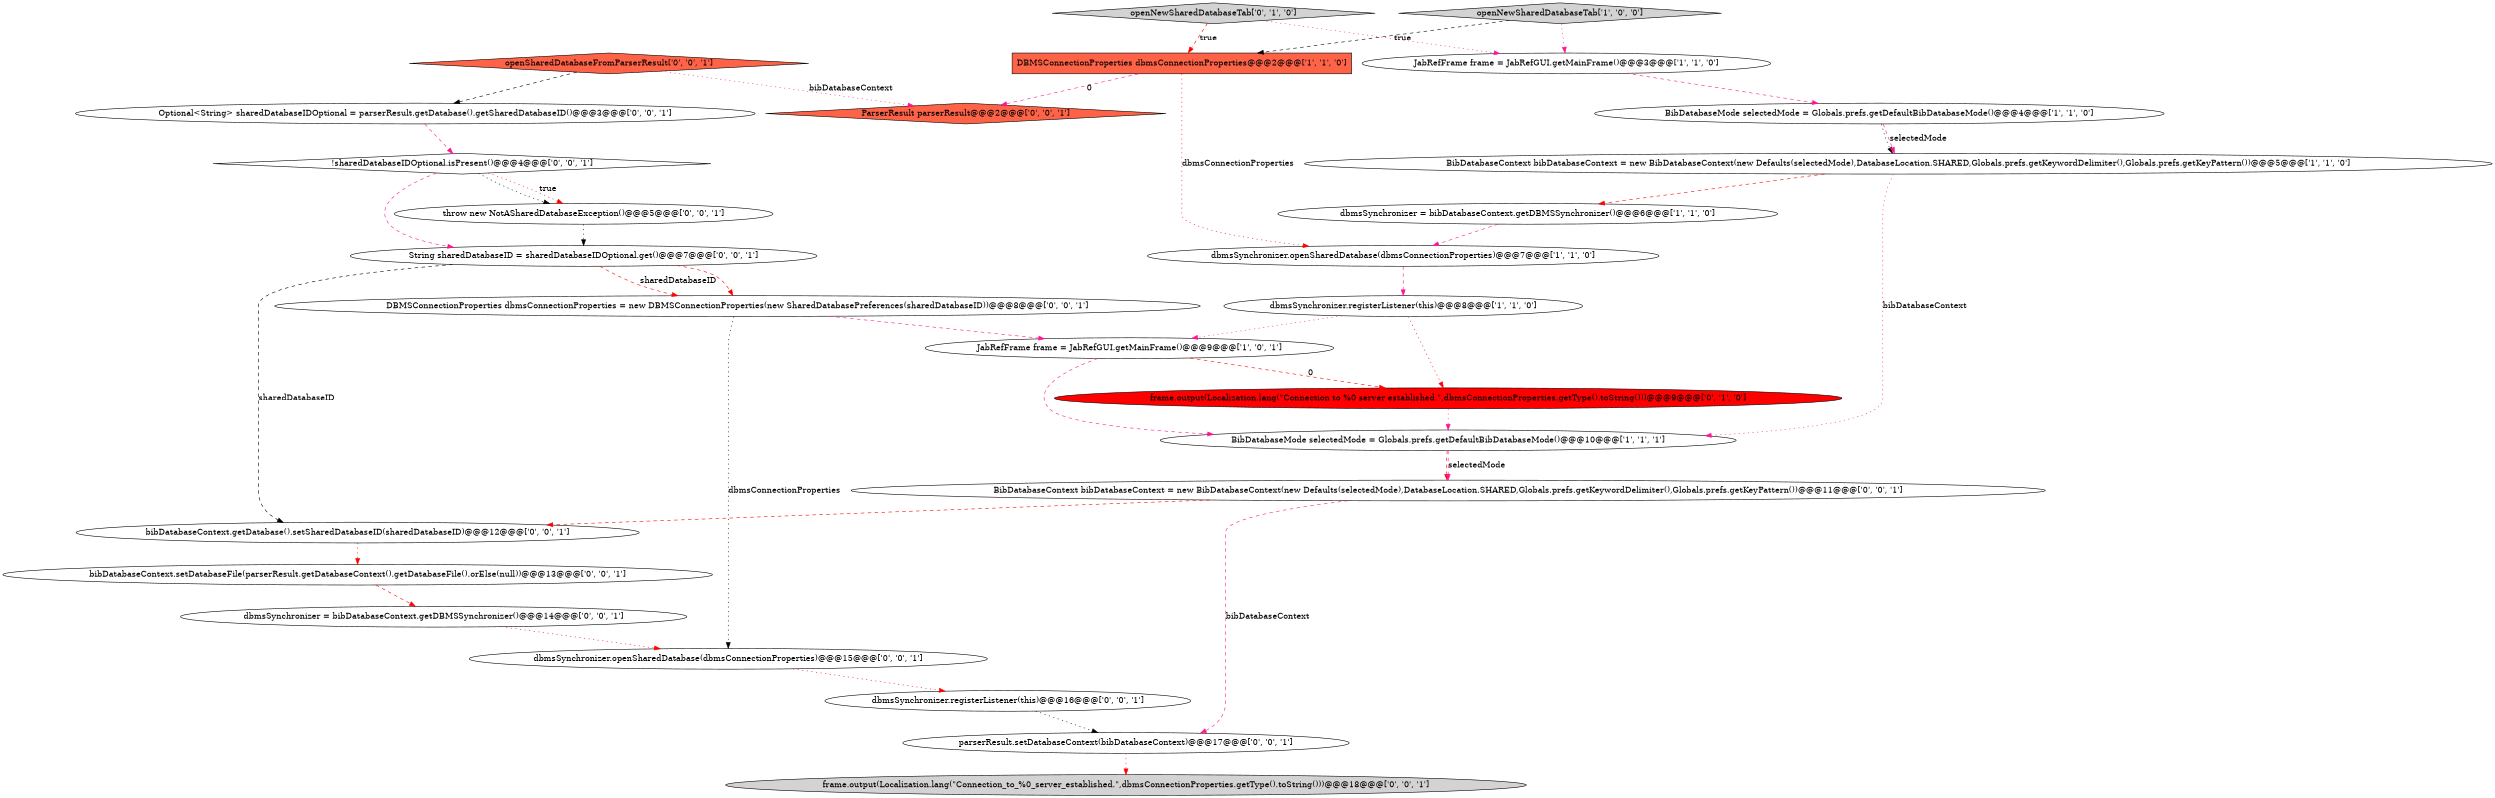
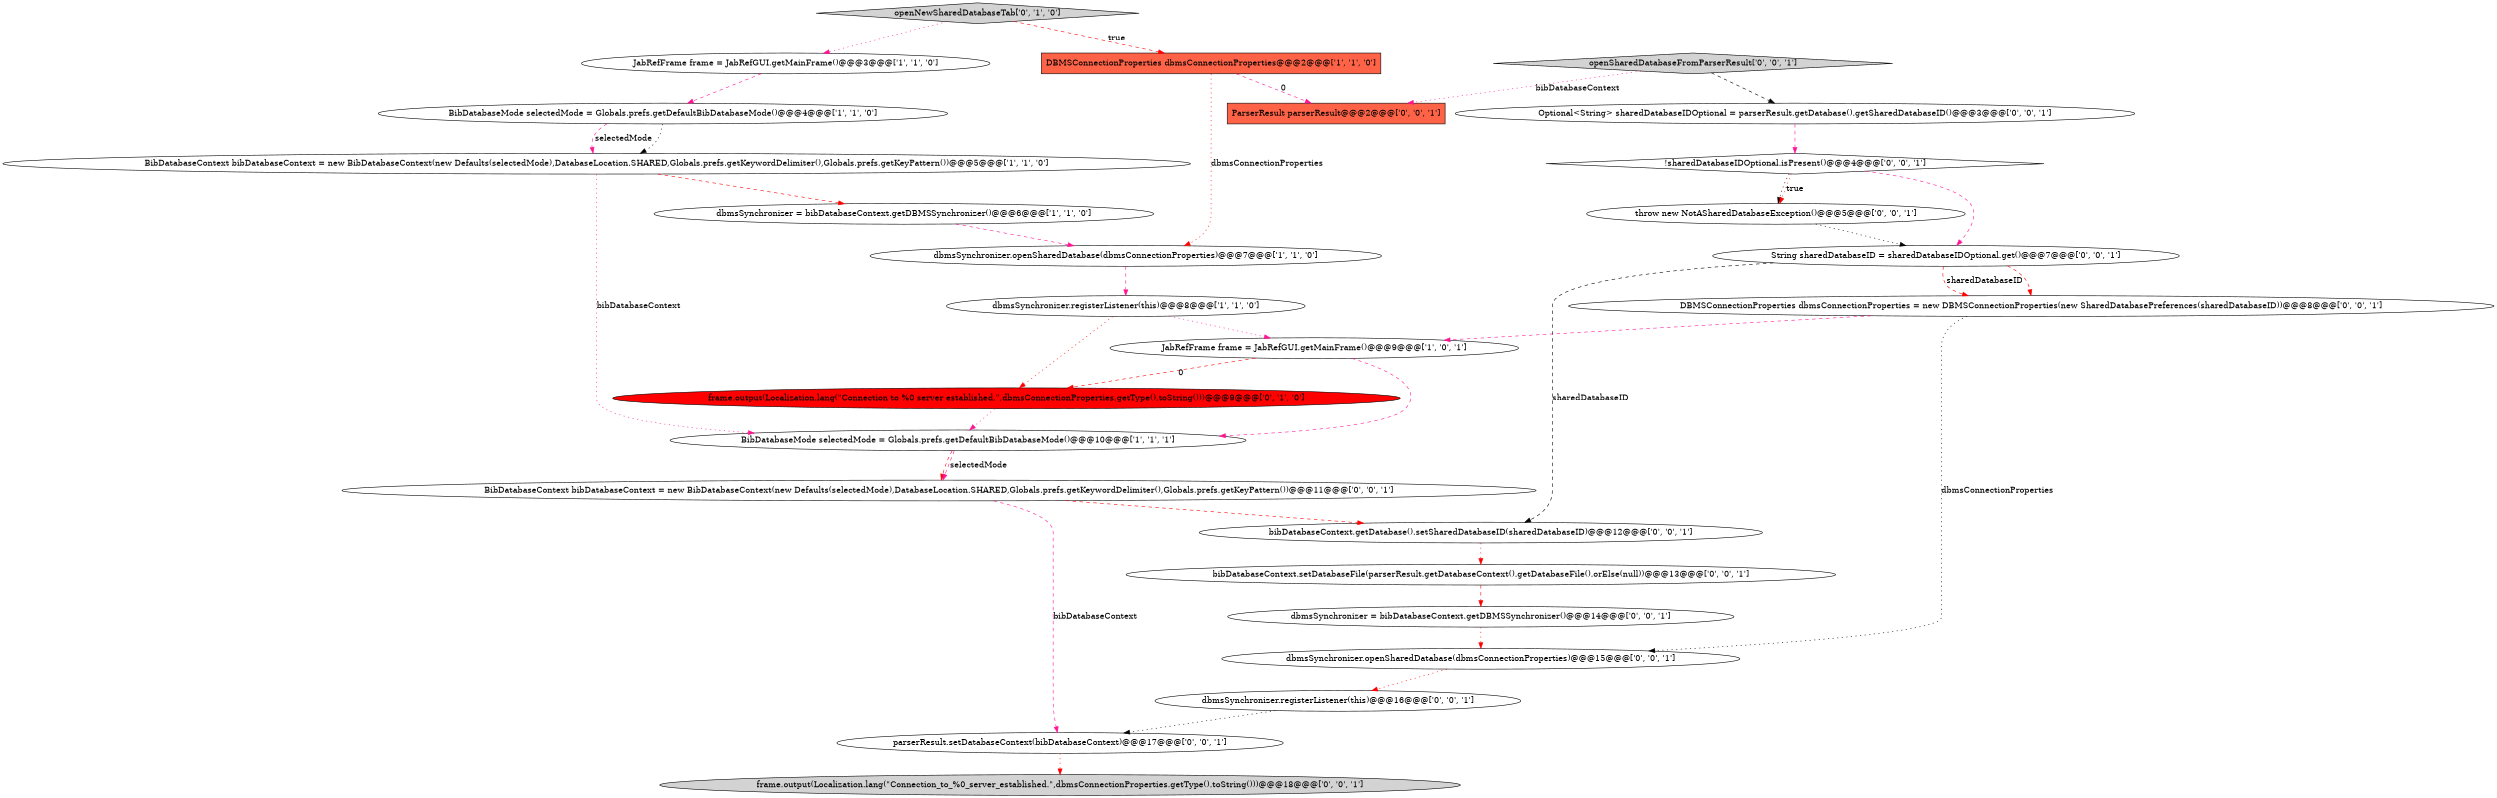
node "openNewSharedDatabaseTab['1', '0', '0']": removed
node "openSharedDatabaseFromParserResult['0', '0', '1']": fillcolor tomato -> lightgray
node "ParserResult parserResult@@@2@@@['0', '0', '1']": shape diamond -> box
